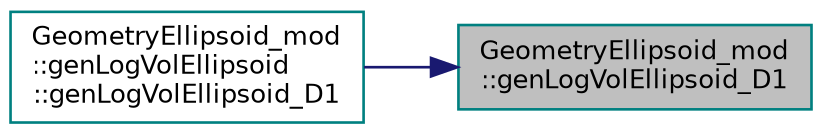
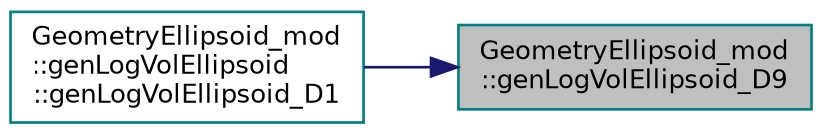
node "GeometryEllipsoid_mod ::genLogVolEllipsoid_D1": label "GeometryEllipsoid_mod ::genLogVolEllipsoid_D1" -> "GeometryEllipsoid_mod ::genLogVolEllipsoid_D9"
